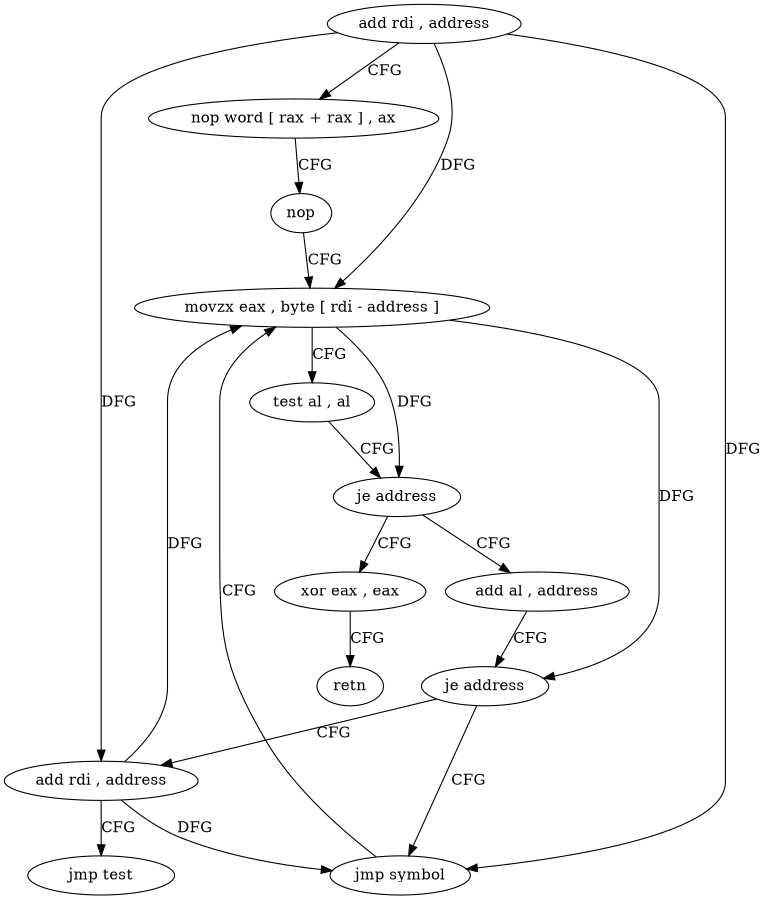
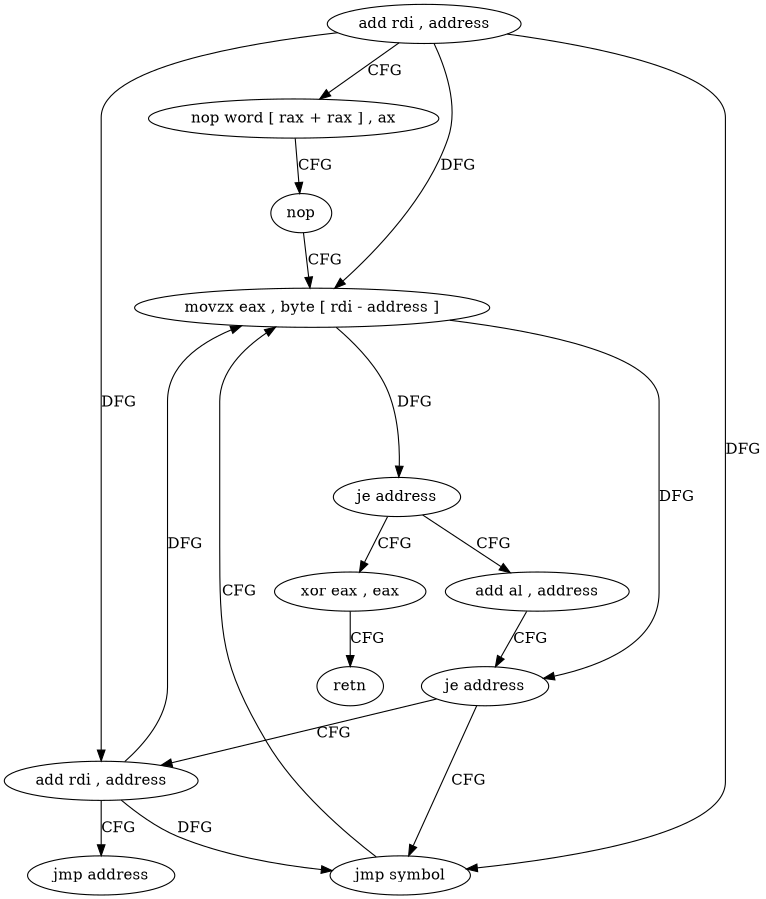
node "test al , al": removed
node "jmp test": label "jmp test" -> "jmp address"
